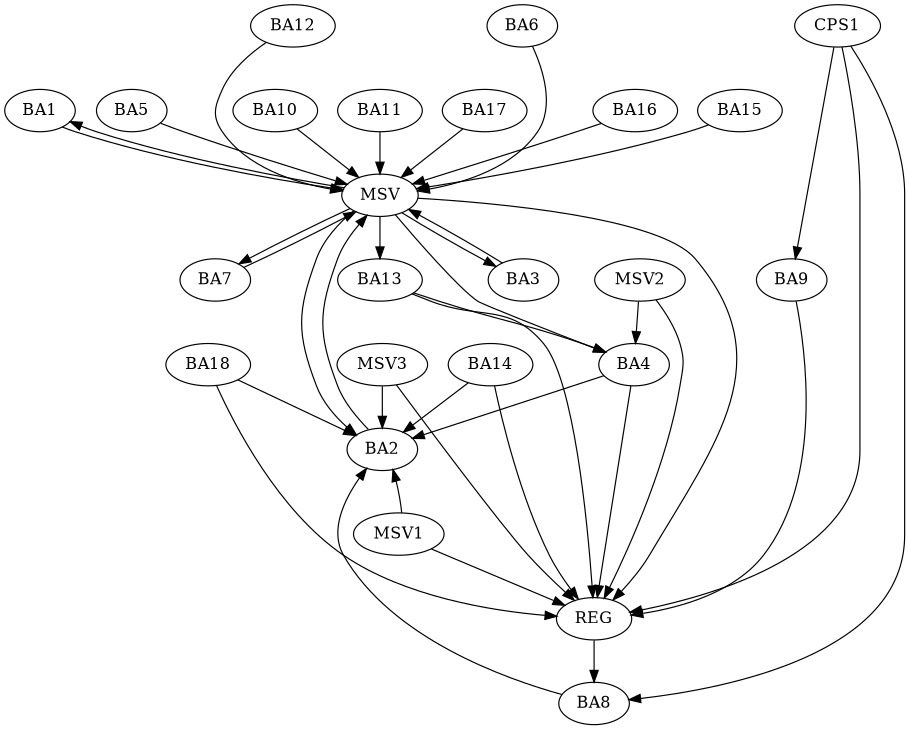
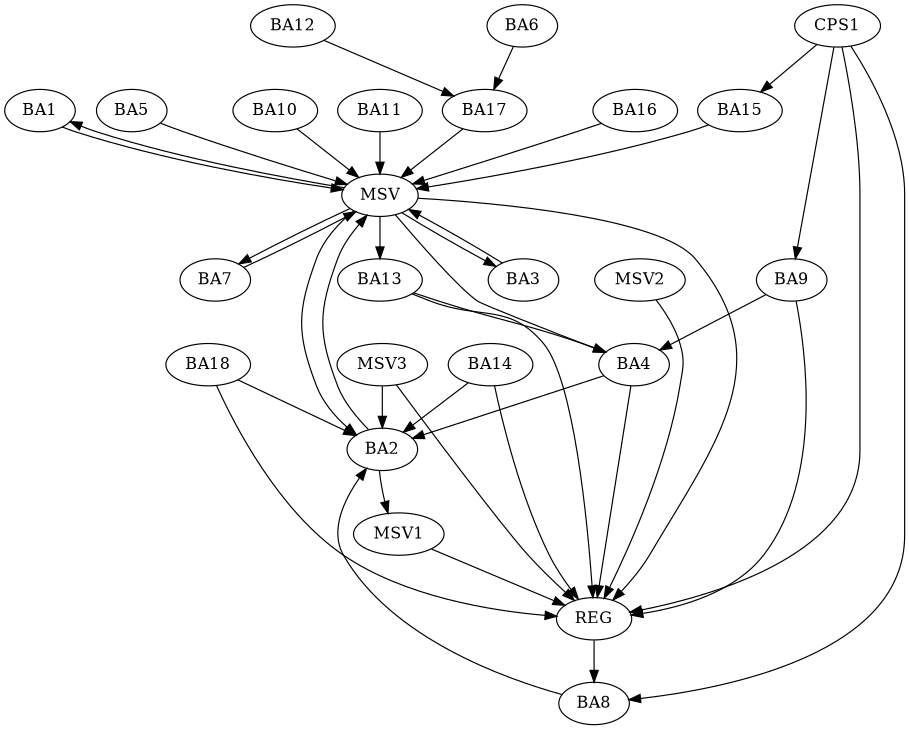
edge "CPS1" -> "BA15": added
edge "BA6" -> "MSV": now "BA6" -> "BA17"
edge "BA12" -> "MSV": now "BA12" -> "BA17"
edge "MSV2" -> "BA4": now "BA9" -> "BA4"
edge "MSV1" -> "BA2": reversed
